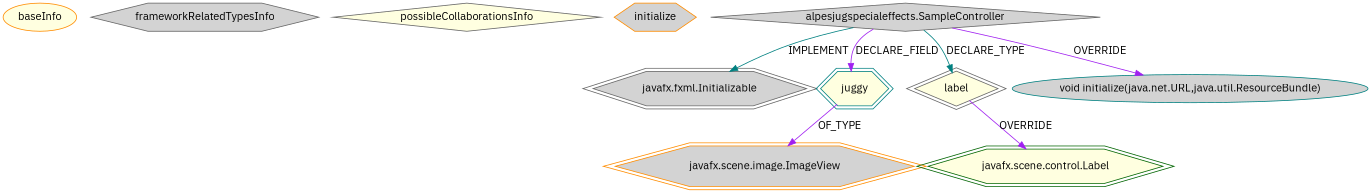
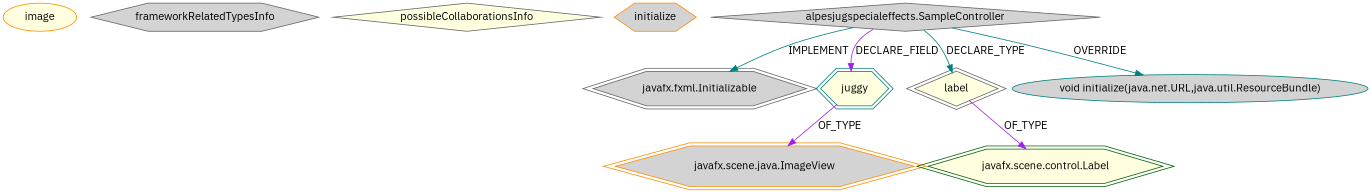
node "baseInfo": label "baseInfo" -> "image"
edge "alpesjugspecialeffects.SampleController" -> "void initialize(java.net.URL,java.util.ResourceBundle)": color purple -> teal
edge "label" -> "javafx.scene.control.Label": label "OVERRIDE" -> "OF_TYPE"
node "javafx.scene.image.ImageView": label "javafx.scene.image.ImageView" -> "javafx.scene.java.ImageView"
